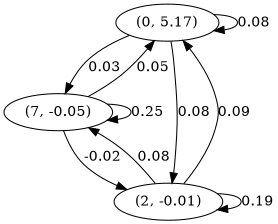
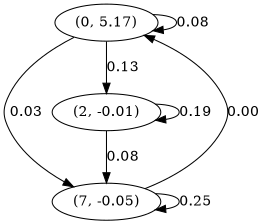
edge "(7, -0.05)" -> "(0, 5.17)": label "0.05" -> "0.00"
edge "(0, 5.17)" -> "(2, -0.01)": label "0.08" -> "0.13"
edge "(2, -0.01)" -> "(0, 5.17)": removed, label "0.09"
edge "(7, -0.05)" -> "(2, -0.01)": removed, label "-0.02"
